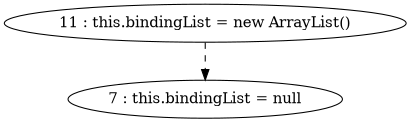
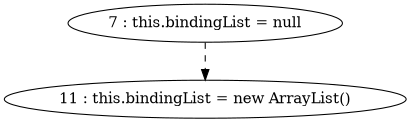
edge "11 : this.bindingList = new ArrayList()" -> "7 : this.bindingList = null": reversed
